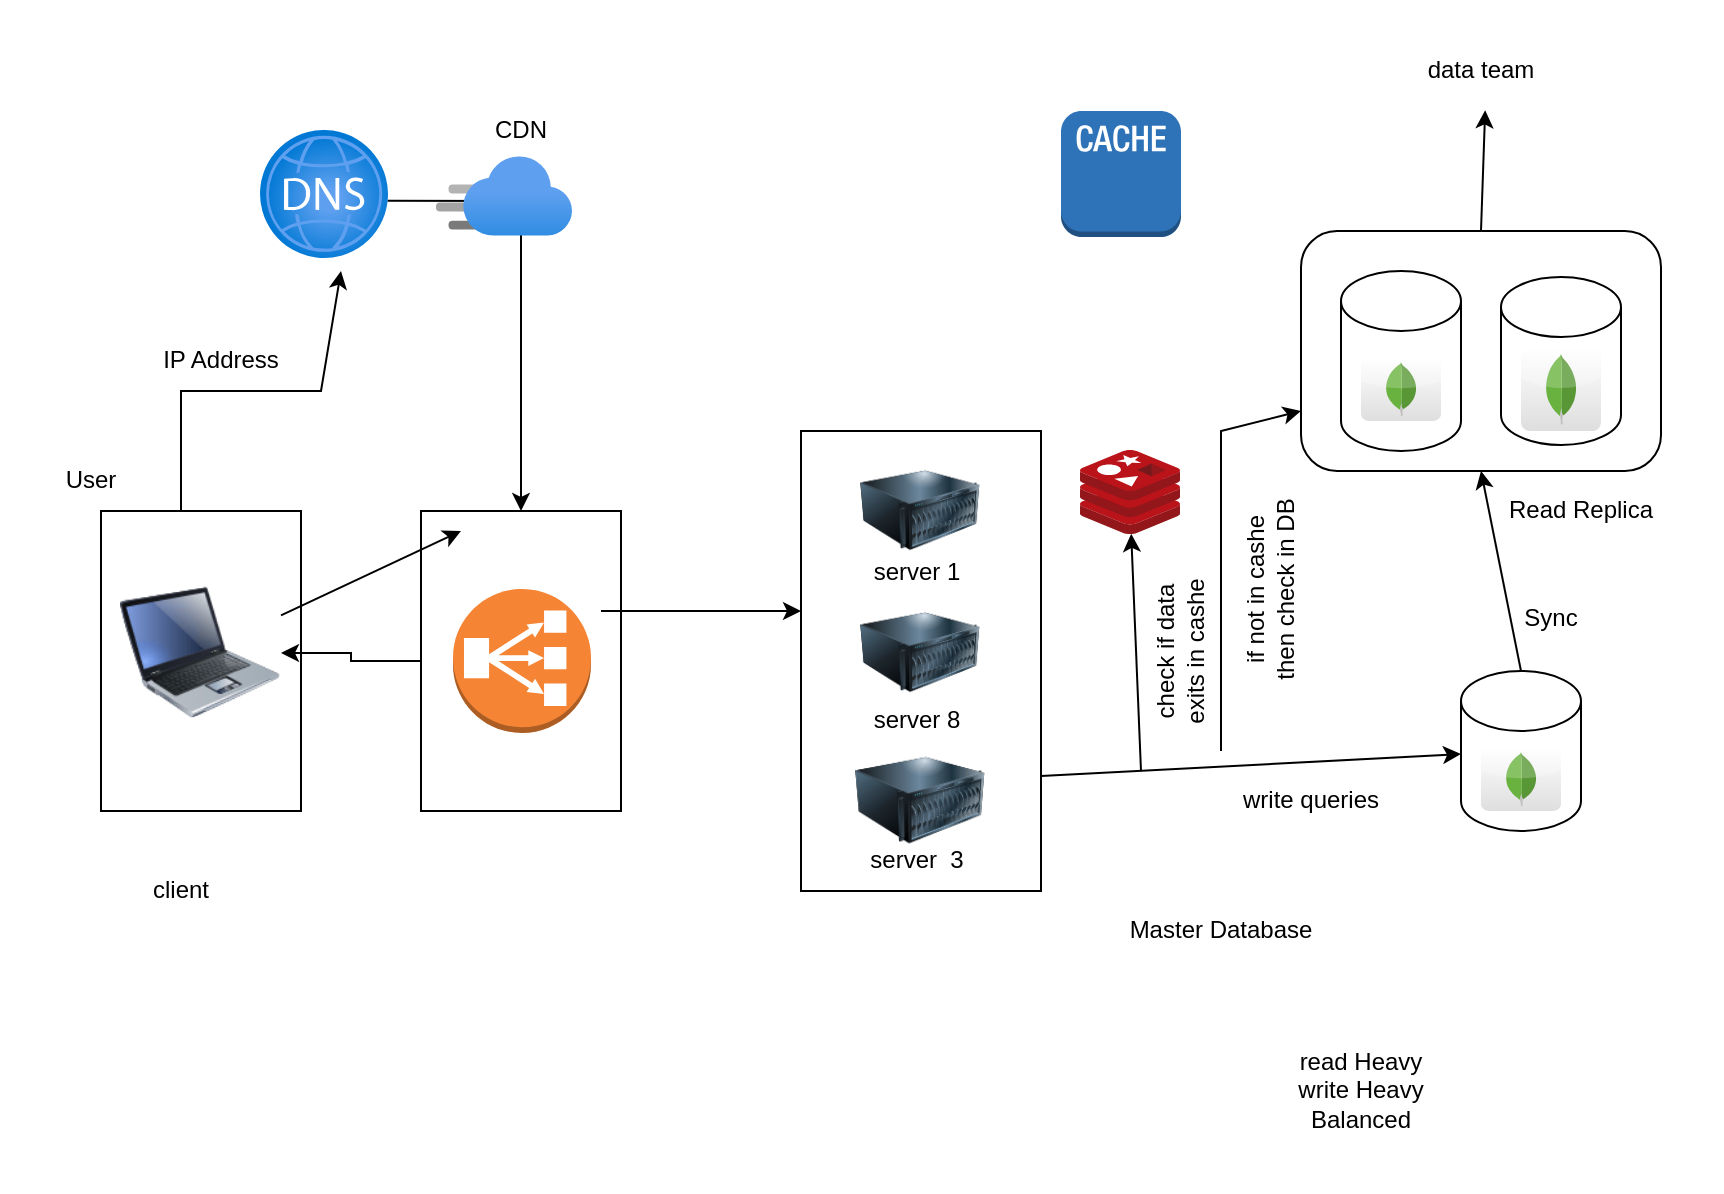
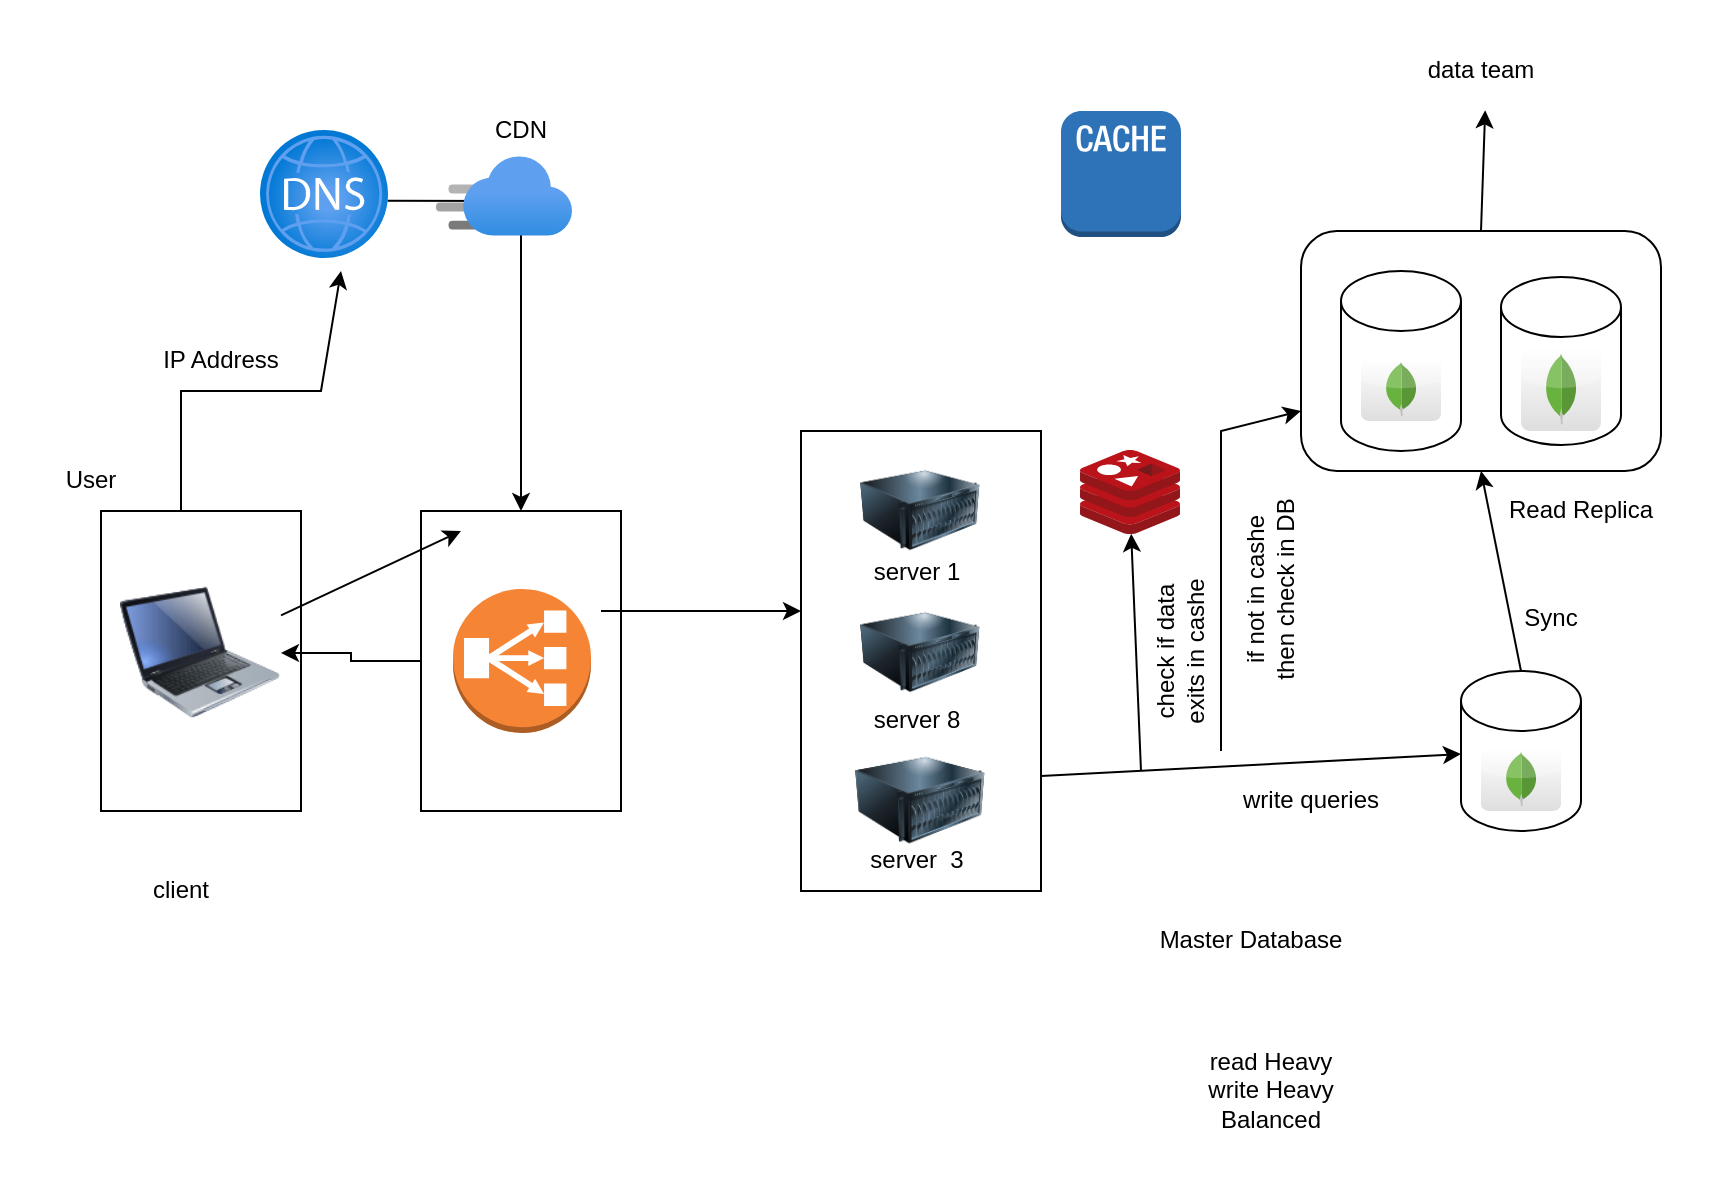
node "Master Database": moved (1221, 931) -> (1251, 941)
node "read Heavy write Heavy Balanced": moved (1361, 1091) -> (1271, 1091)
